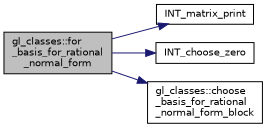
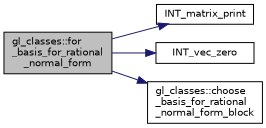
node "INT_choose_zero": label "INT_choose_zero" -> "INT_vec_zero"
